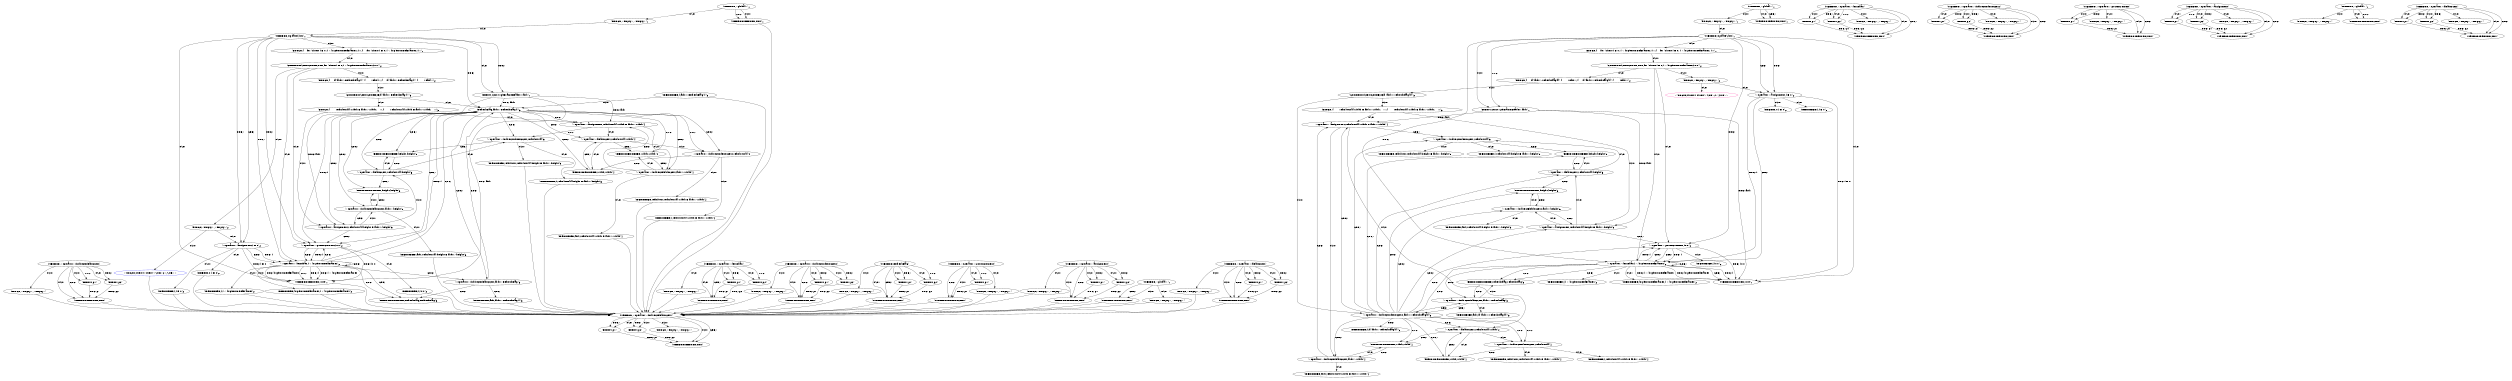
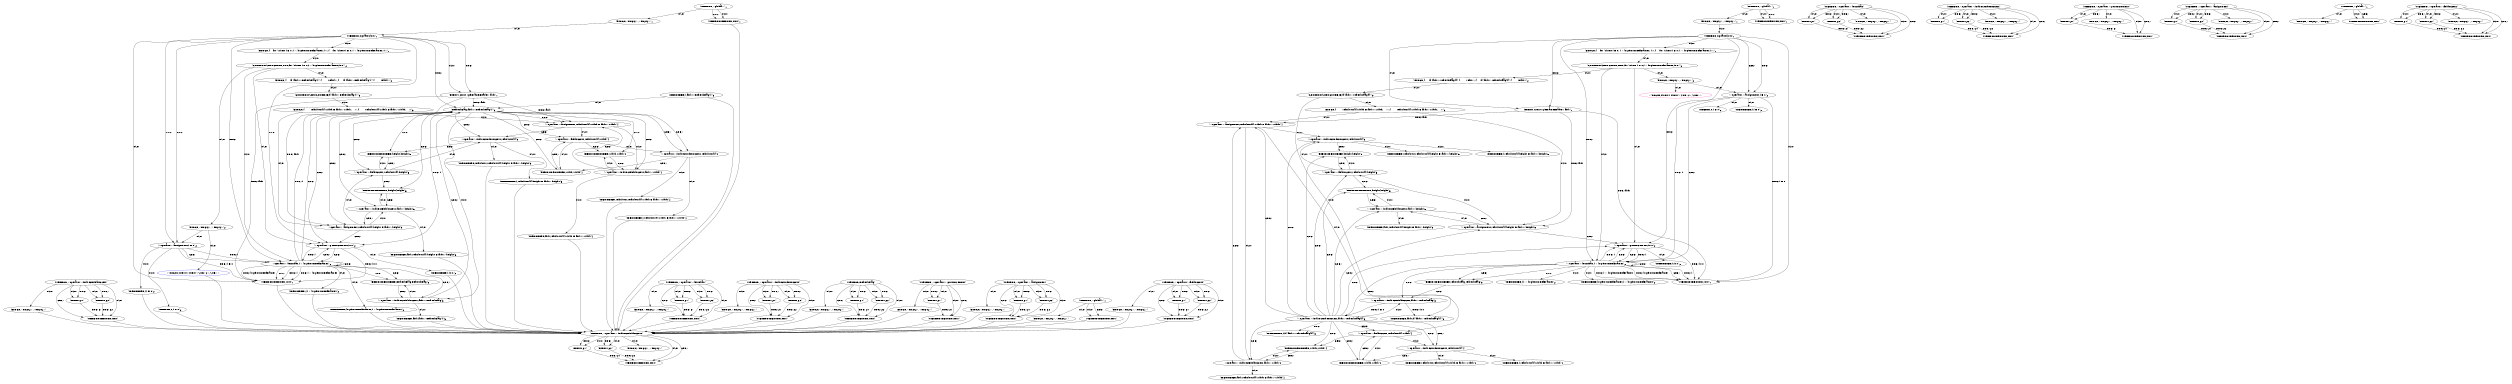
edge "(CONTROL_STRUCTURE,IF,if (fhdr->RefreshFlag(i)))" -> "(RefreshFlag,fhdr->RefreshFlag(i))": removed, label "AST:"
edge "(RefreshFlag,fhdr->RefreshFlag(i))" -> "(<operator>.indirectFieldAccess,fhdr->RefreshFlag)": label "CDG: " -> "AST: "
edge "(CONTROL_STRUCTURE,IF,if (fhdr->refresh_flag[i]))" -> "(<operator>.indirectIndexAccess,fhdr->refresh_flag[i])": now "(CONTROL_STRUCTURE,IF,if (fhdr->refresh_flag[i]))" -> "(IDENTIFIER,fhdr,if (fhdr->refresh_flag[i]))"
edge "(FIELD_IDENTIFIER,RefreshFlag,RefreshFlag)" -> "(<operator>.indirectFieldAccess,fhdr->RefreshFlag)": added, label "CFG:"
edge "(<operator>.indirectFieldAccess,fhdr->RefreshFlag)" -> "(FIELD_IDENTIFIER,RefreshFlag,RefreshFlag)": label "CDG: " -> "AST: "
edge "(<operator>.indirectFieldAccess,fhdr->RefreshFlag)" -> "(IDENTIFIER,fhdr,fhdr->RefreshFlag(i))": label "CFG: " -> "AST: "
edge "(<operator>.indirectFieldAccess,fhdr->refresh_flag)" -> "(FIELD_IDENTIFIER,refresh_flag,refresh_flag)": removed, label "AST:"
edge "(<operator>.indirectIndexAccess,fhdr->refresh_flag[i])" -> "(<operator>.indirectFieldAccess,fhdr->refresh_flag)": label "CFG: " -> "AST: "
edge "(<operator>.indirectFieldAccess,fhdr->refresh_flag)" -> "(<operator>.indirectIndexAccess,fhdr->refresh_flag[i])": label "CFG: " -> "DDG: i = 0"
edge "(<operator>.indirectFieldAccess,fhdr->refresh_flag)" -> "(IDENTIFIER,fhdr,if (fhdr->refresh_flag[i]))": label "AST: " -> "DDG: i++"
